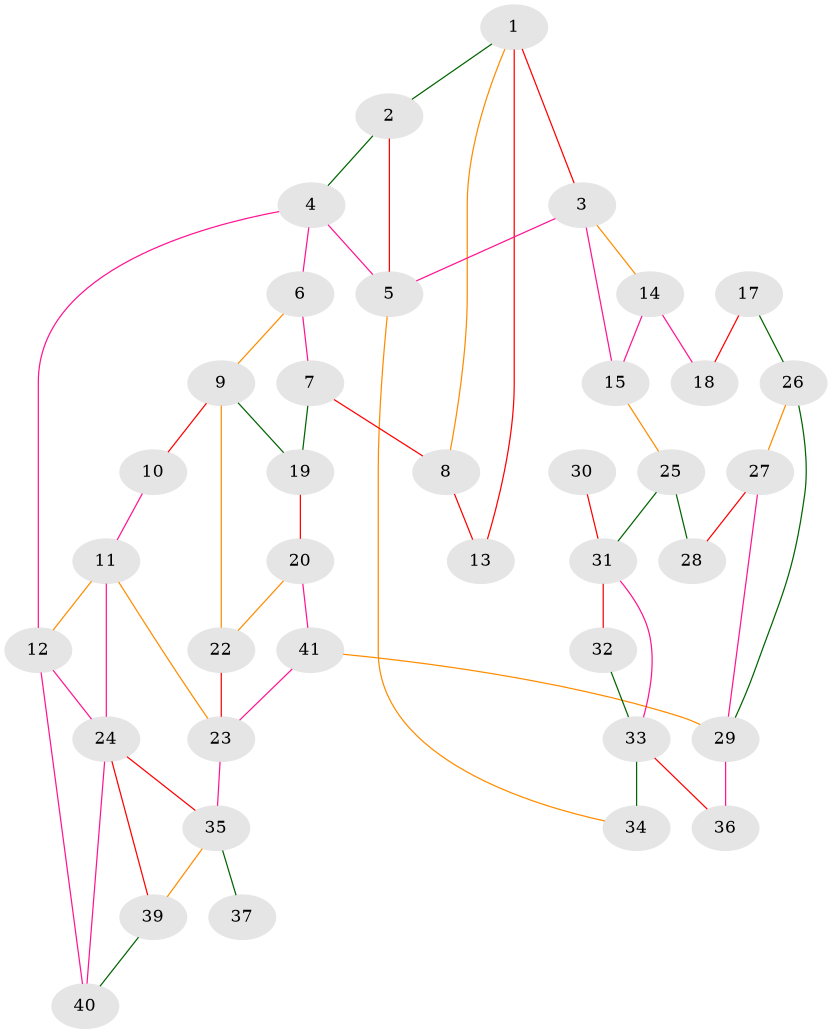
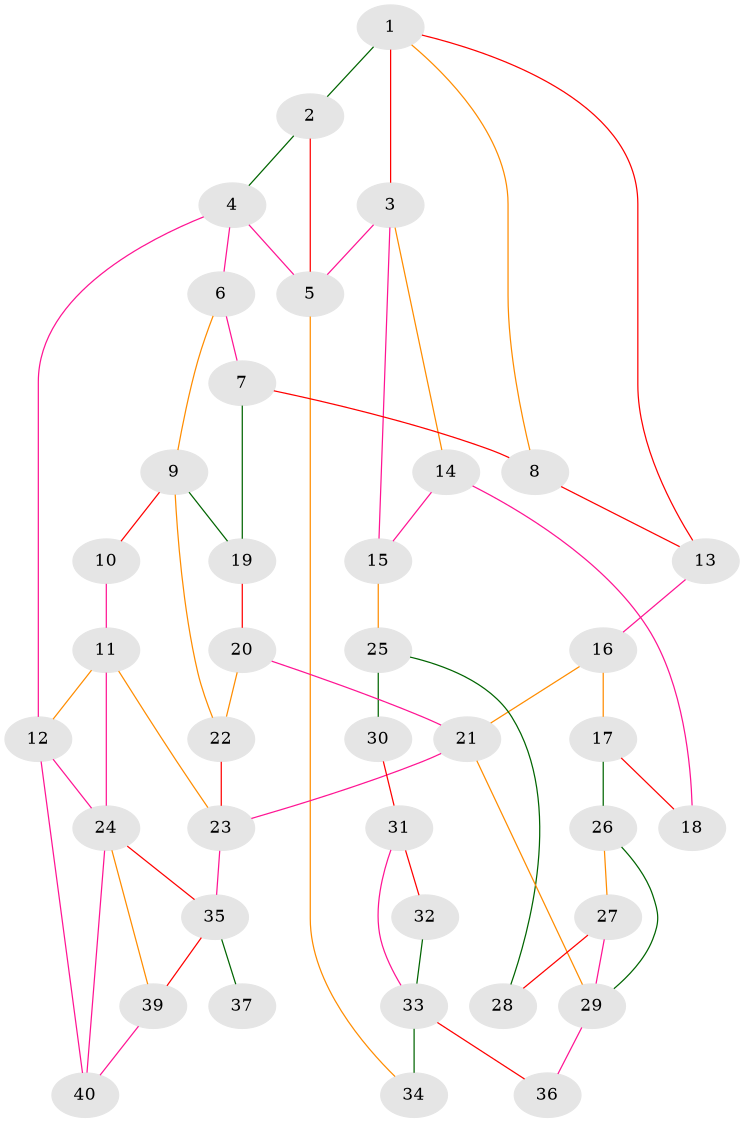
edge "25" -- "31": now "25" -- "30"
node "41": label "41" -> "21"
node "16": added
edge "24" -- "39": color red -> darkorange
edge "35" -- "39": color darkorange -> red
edge "39" -- "40": color darkgreen -> deeppink
